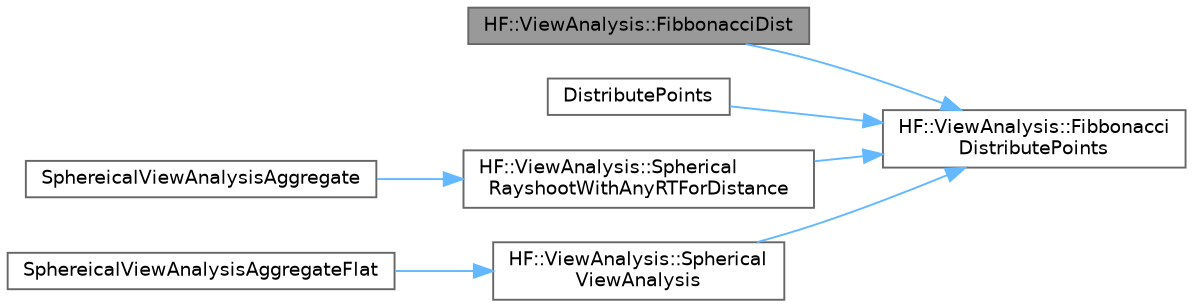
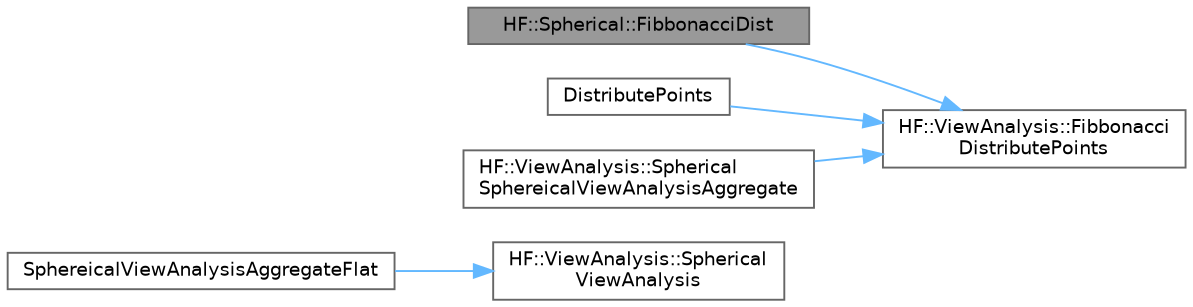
node "HF::ViewAnalysis::FibbonacciDist": label "HF::ViewAnalysis::FibbonacciDist" -> "HF::Spherical::FibbonacciDist"
node "SphereicalViewAnalysisAggregate": removed
node "HF::ViewAnalysis::Spherical RayshootWithAnyRTForDistance": label "HF::ViewAnalysis::Spherical RayshootWithAnyRTForDistance" -> "HF::ViewAnalysis::Spherical SphereicalViewAnalysisAggregate"
edge "HF::ViewAnalysis::Spherical ViewAnalysis" -> "HF::ViewAnalysis::Fibbonacci DistributePoints": removed
